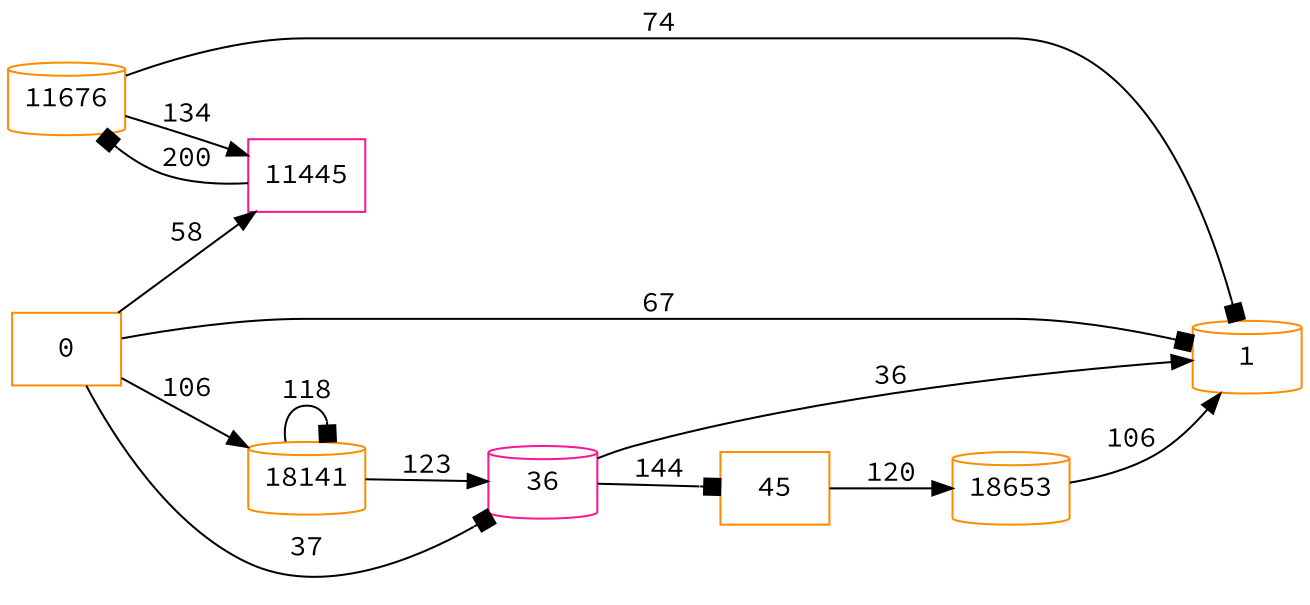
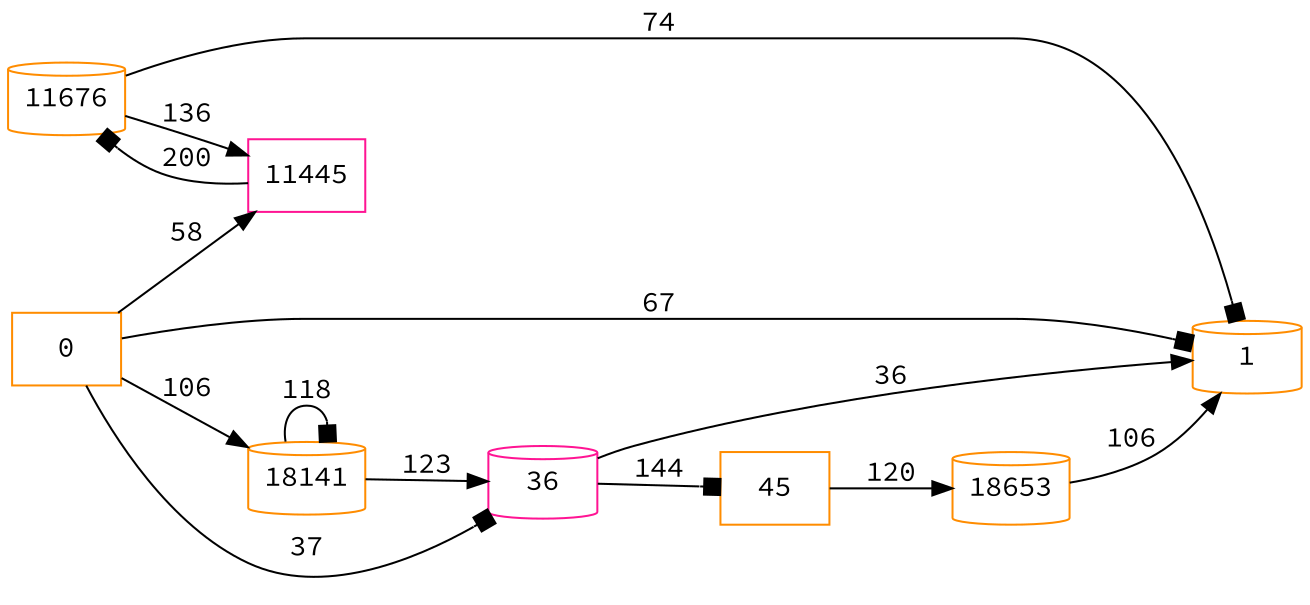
edge "11676" -> "11445": label "134" -> "136"
